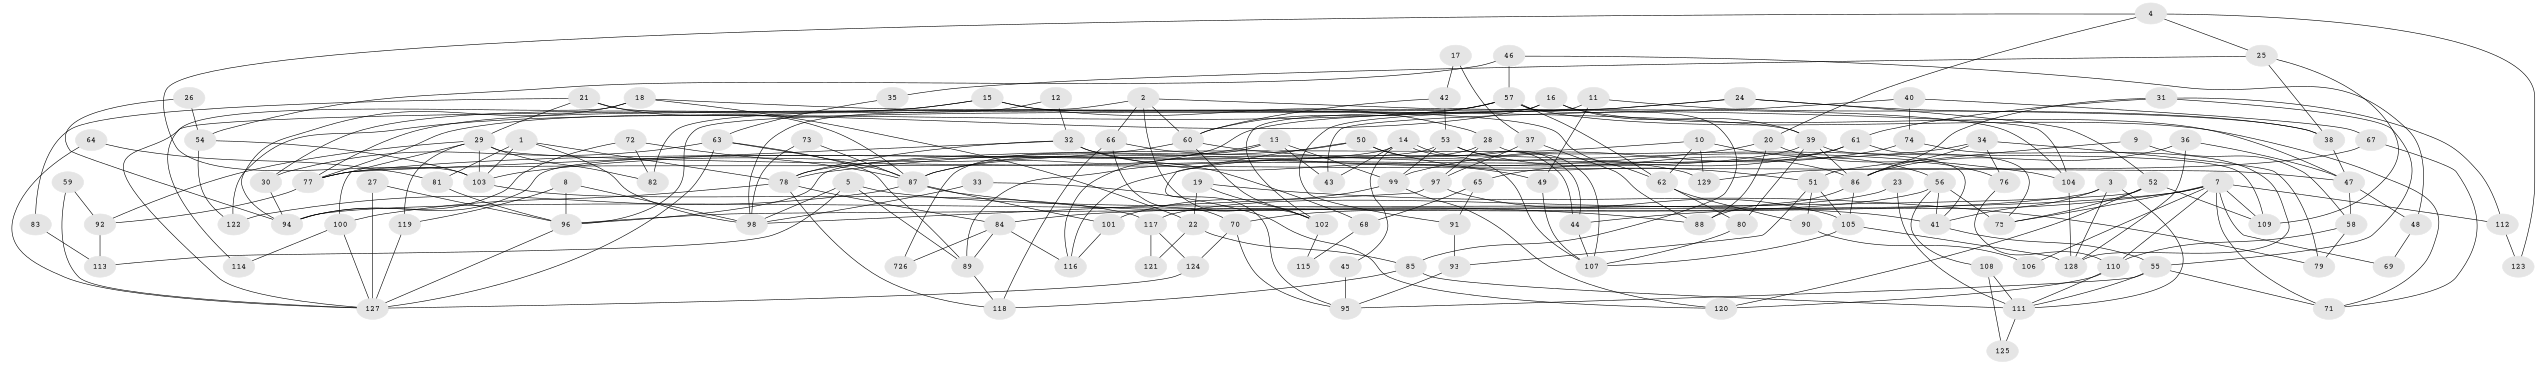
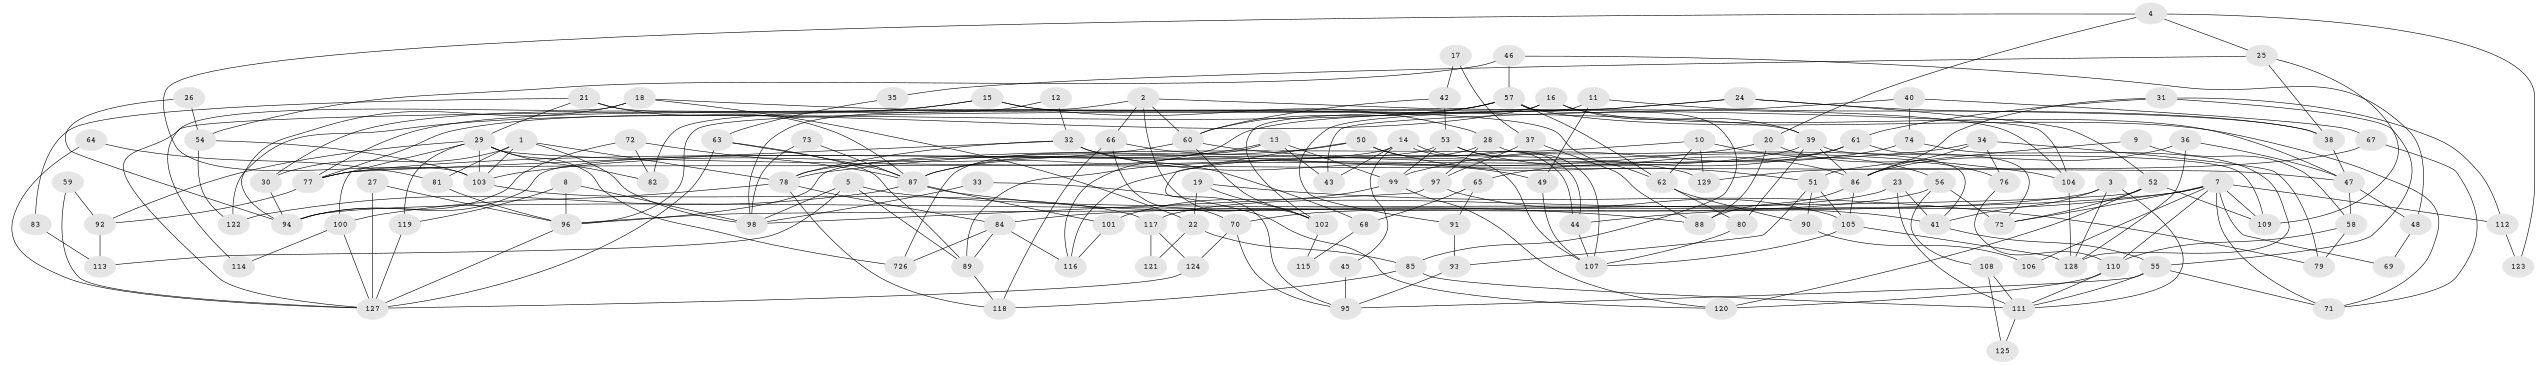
edge "63" -- "30": now "1" -- "30"
edge "56" -- "41": now "23" -- "41"
edge "29" -- "726": added
